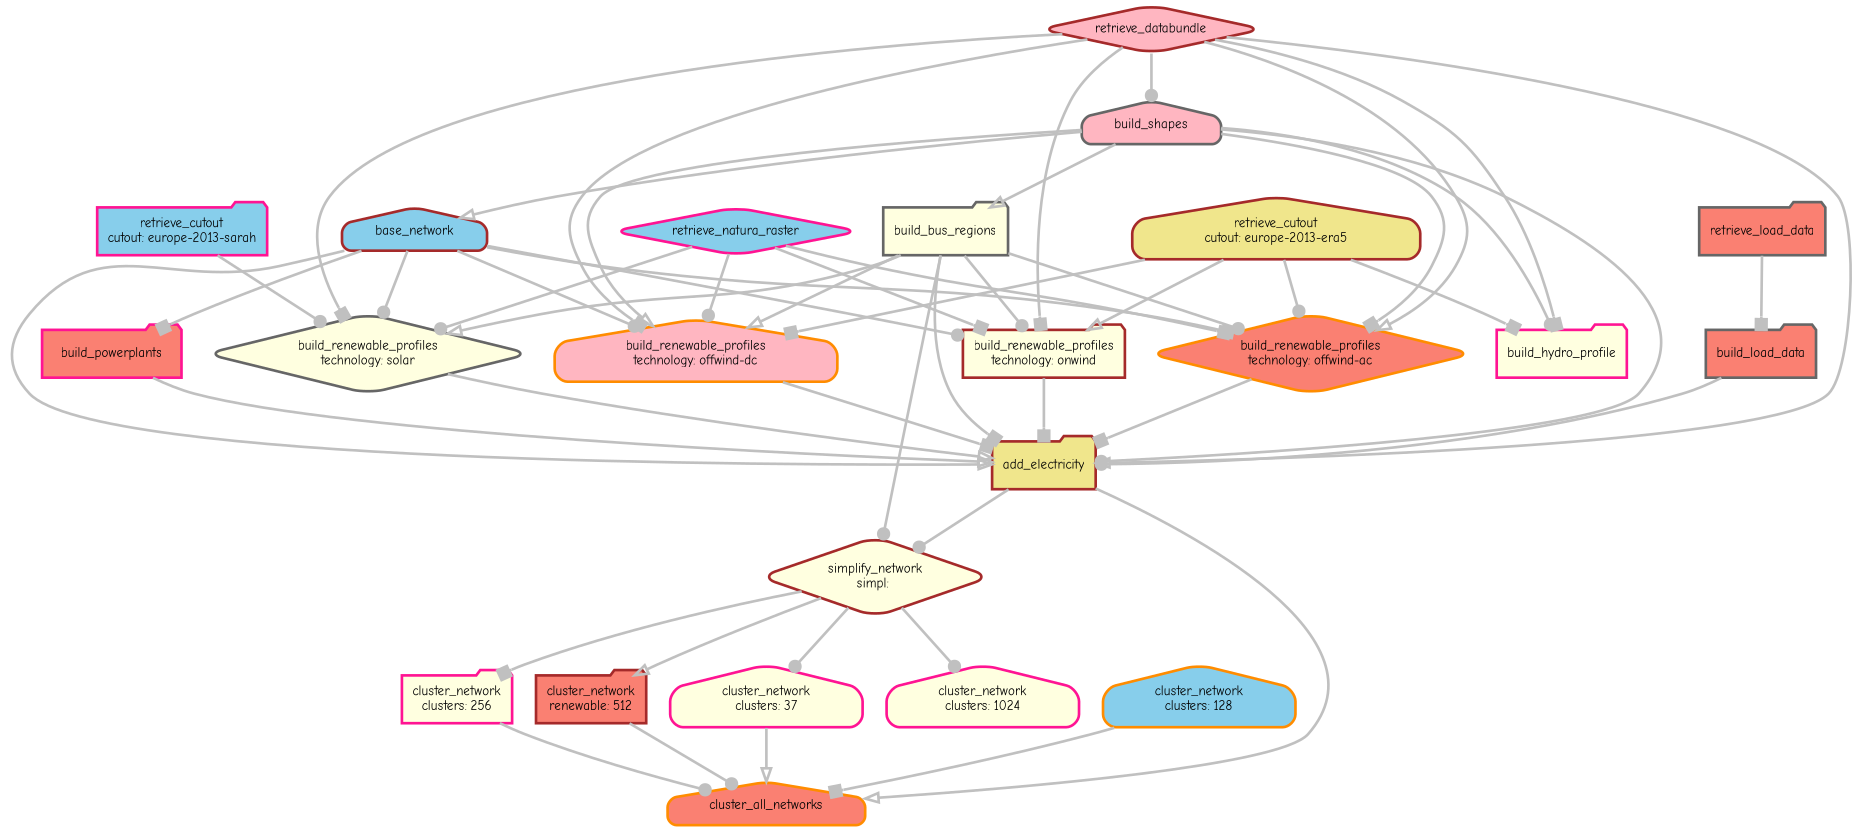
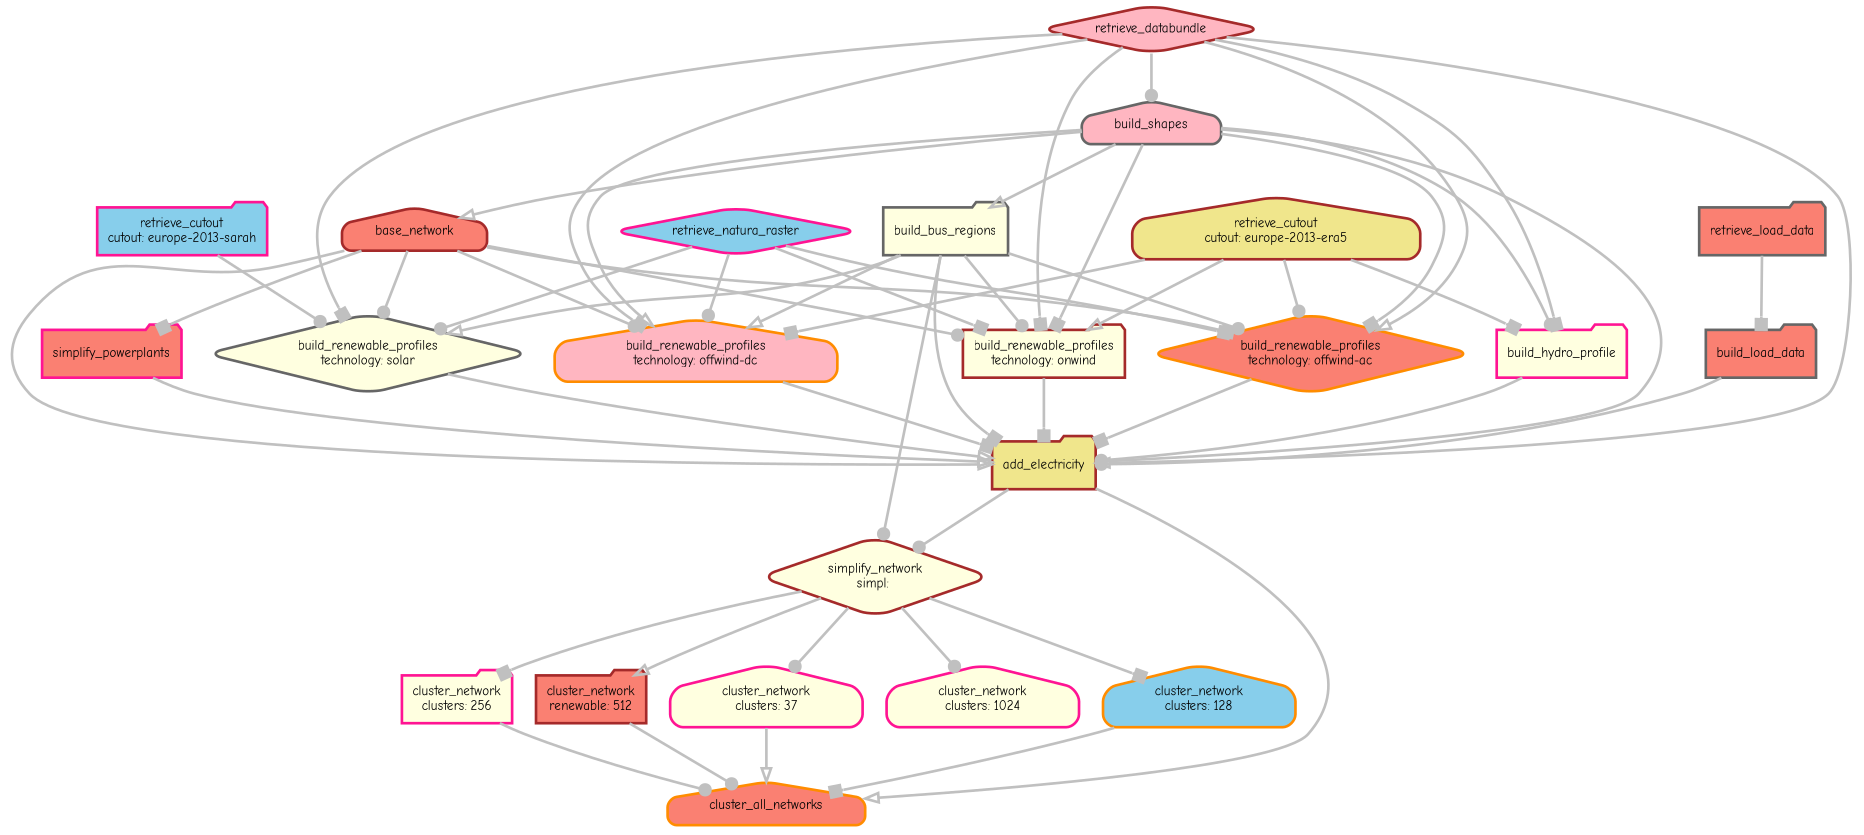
node "base_network": fillcolor skyblue -> salmon
edge "build_shapes" -> "build_renewable_profiles technology: onwind": added
node "build_powerplants": label "build_powerplants" -> "simplify_powerplants"
edge "build_hydro_profile" -> "add_electricity": added
edge "simplify_network simpl:" -> "cluster_network clusters: 128": added
